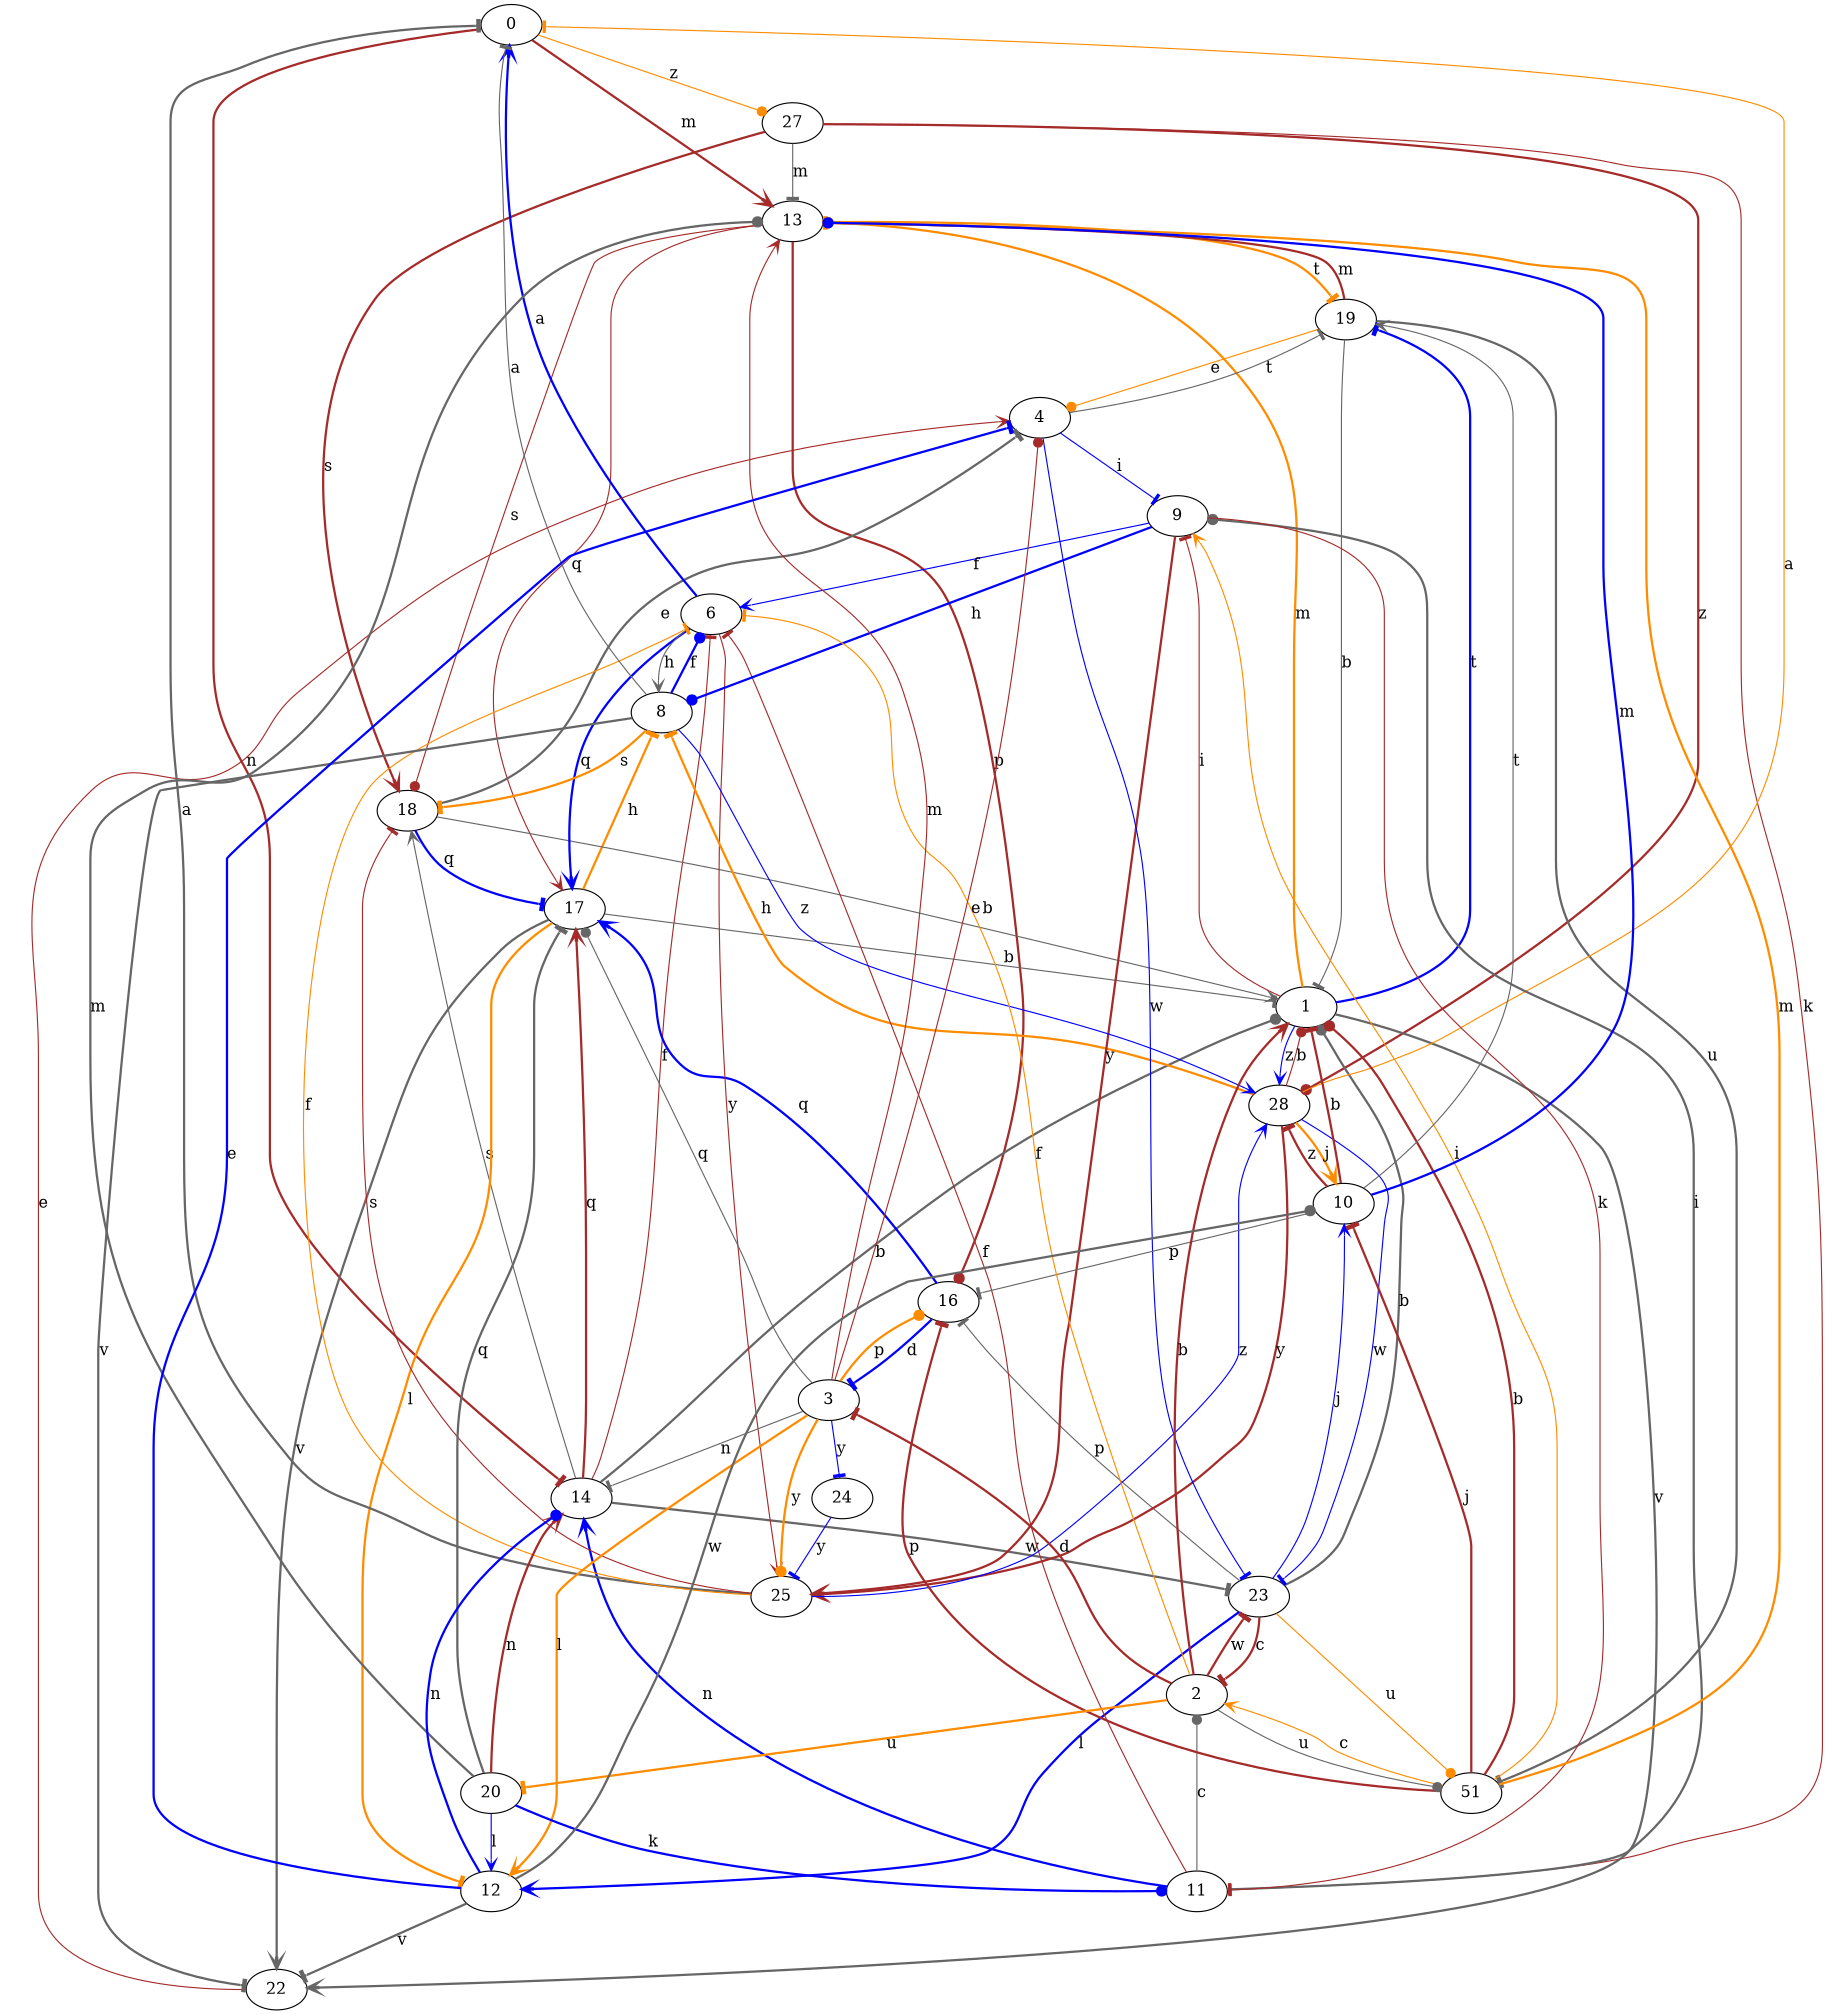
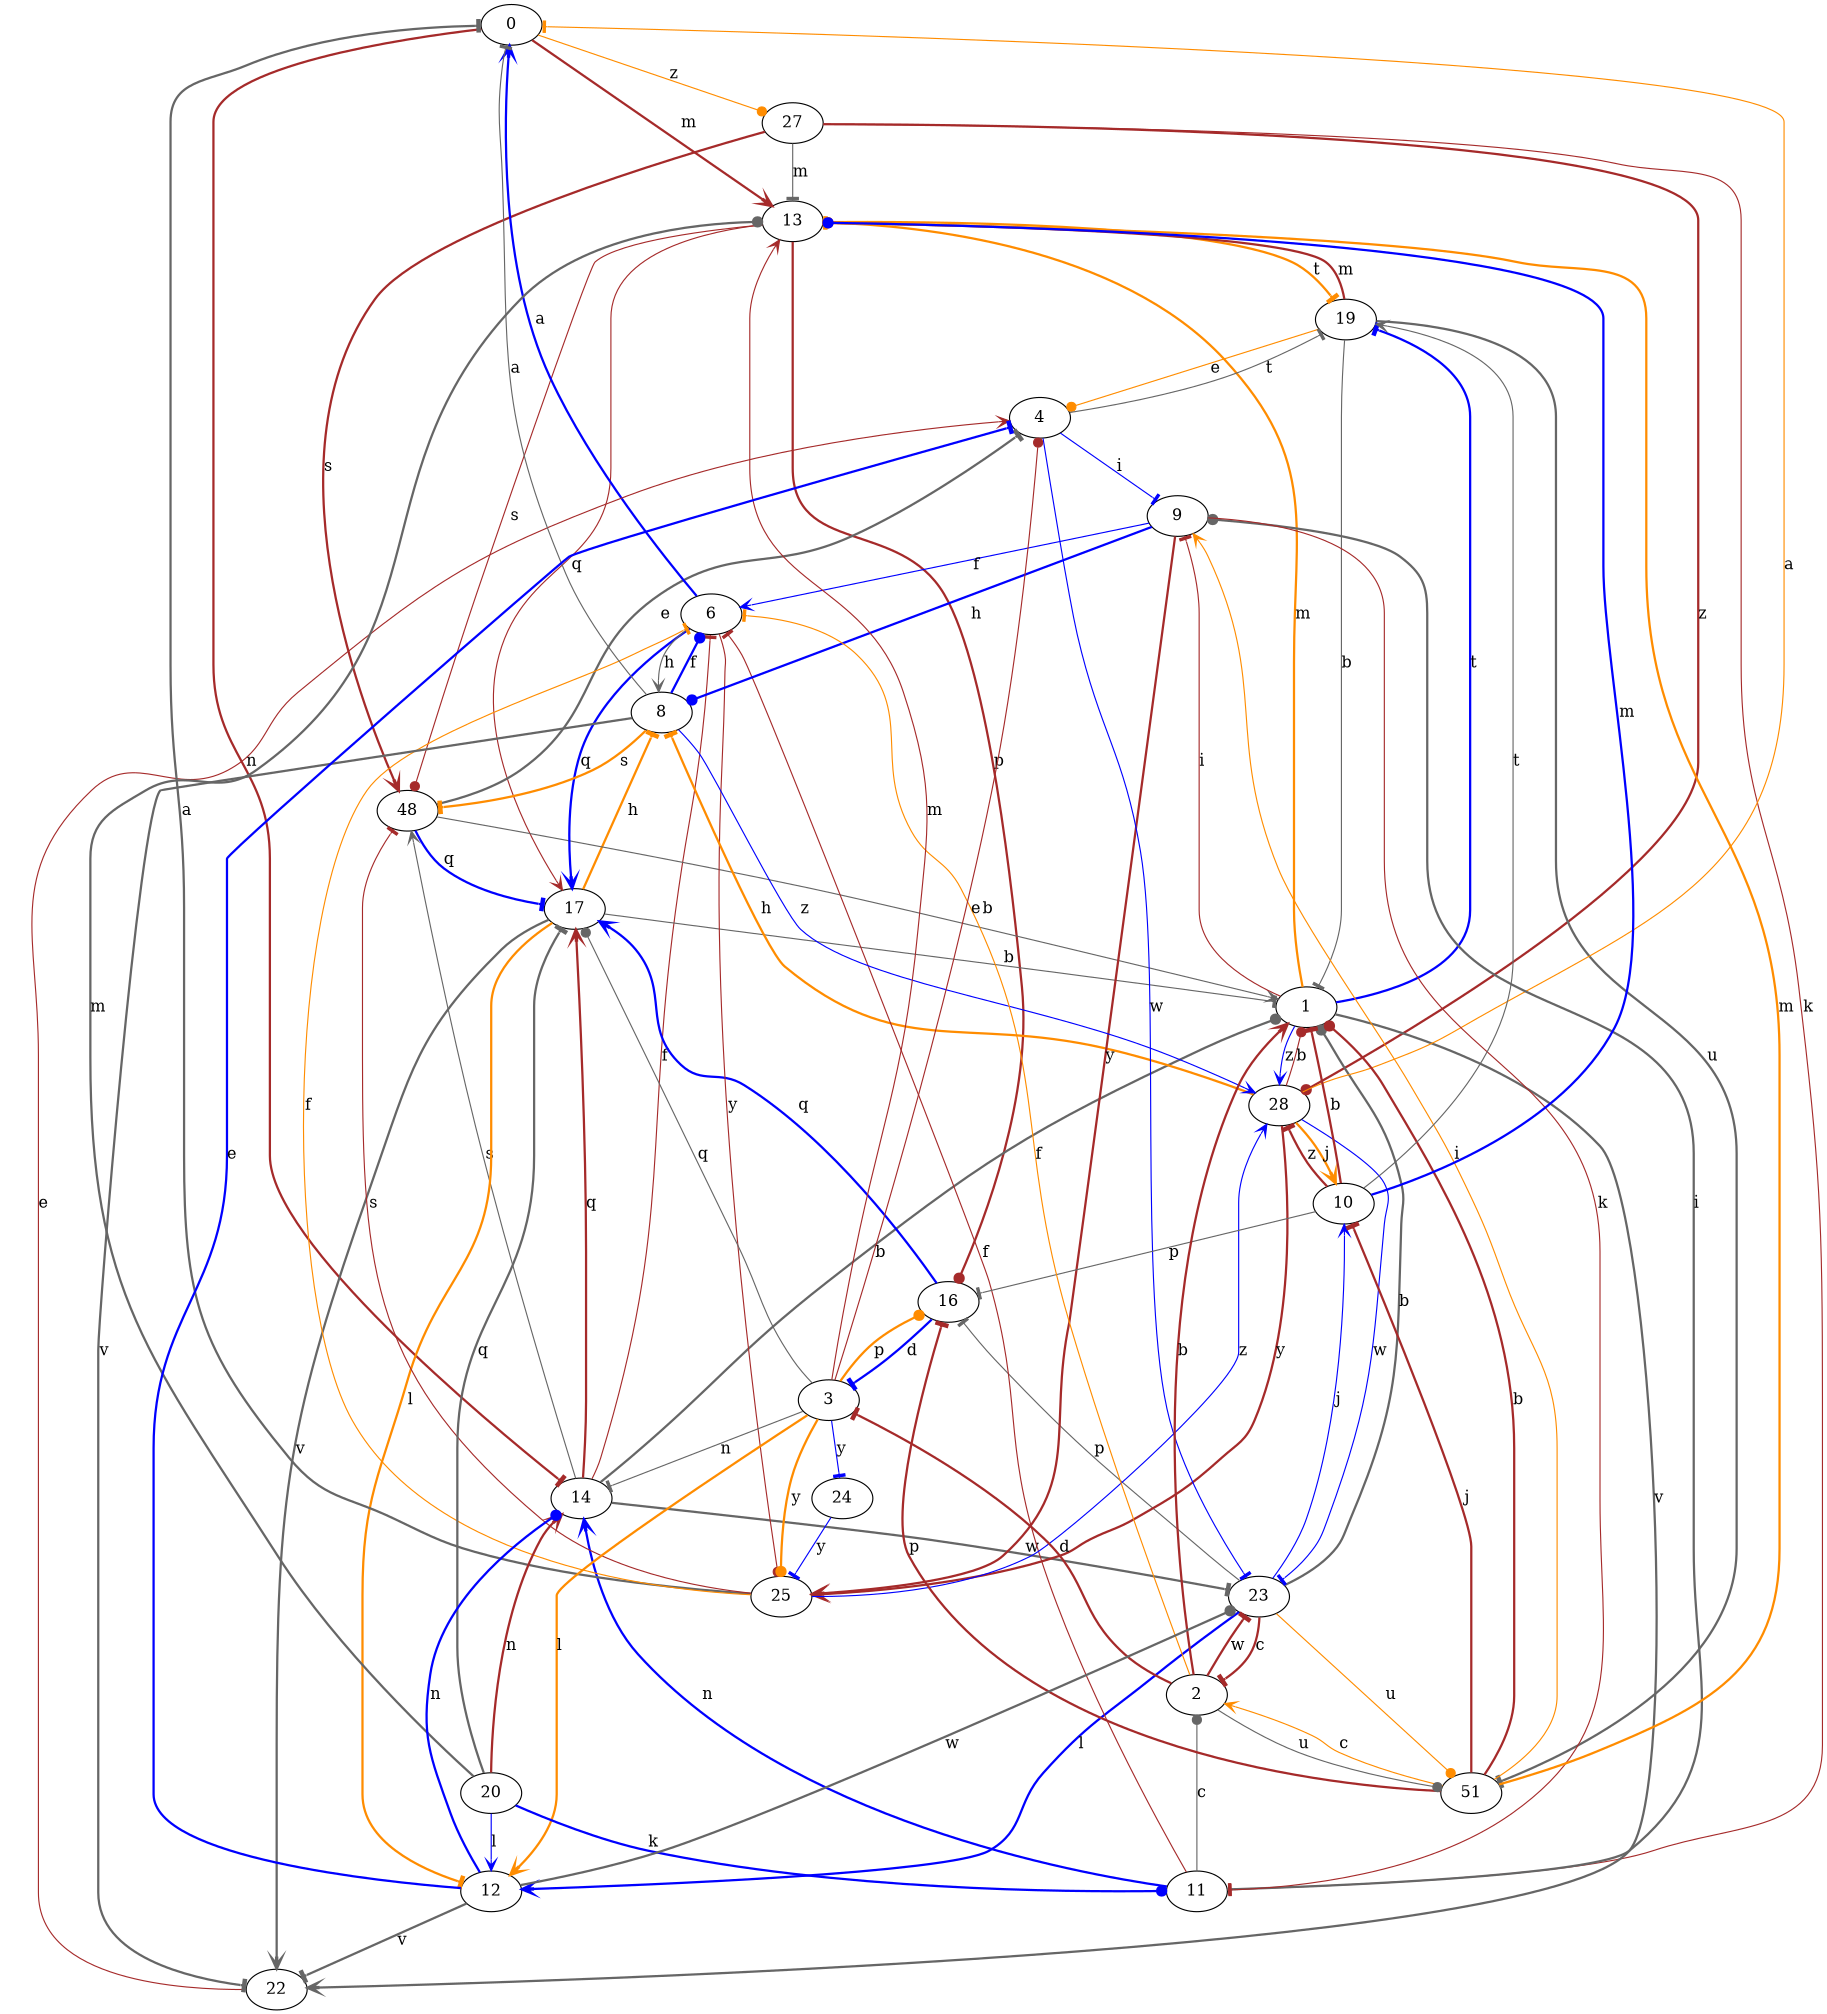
node "18": label "18" -> "48"
edge "6" -> "25": arrowhead vee -> dot
edge "12" -> "10": now "12" -> "23"
edge "2" -> "20": removed, label "u"
